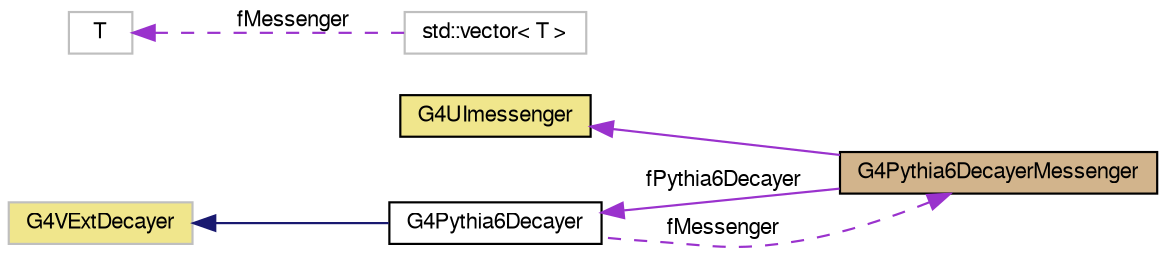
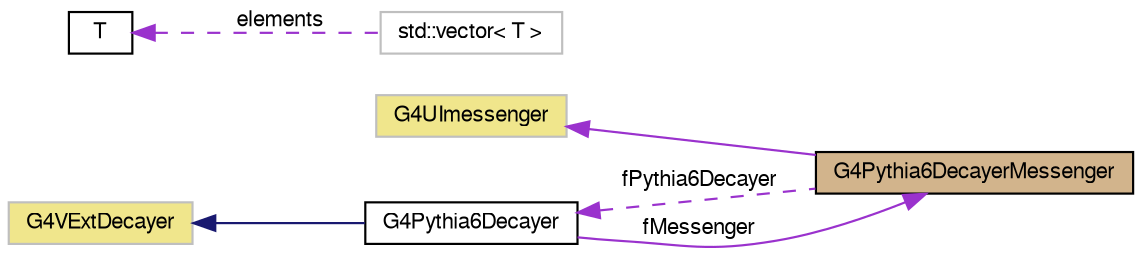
edge "std::vector< T >" -> "T": label " fMessenger" -> " elements"
node "T": color grey75 -> black
node "G4UImessenger": color black -> grey75
edge "G4Pythia6DecayerMessenger" -> "G4Pythia6Decayer": style solid -> dashed
edge "G4Pythia6Decayer" -> "G4Pythia6DecayerMessenger": style dashed -> solid
